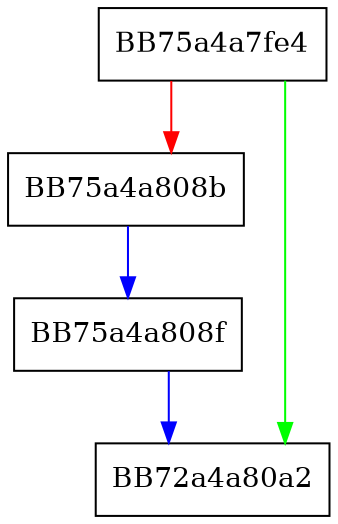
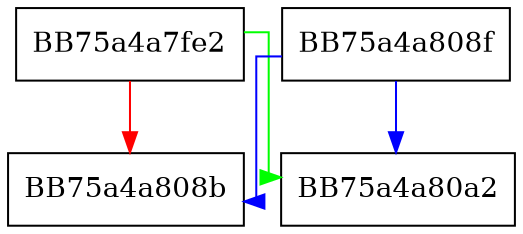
node "BB75a4a7fe4": label "BB75a4a7fe4" -> "BB75a4a7fe2"
edge "BB75a4a808b" -> "BB75a4a808f": reversed
node "BB72a4a80a2": label "BB72a4a80a2" -> "BB75a4a80a2"
